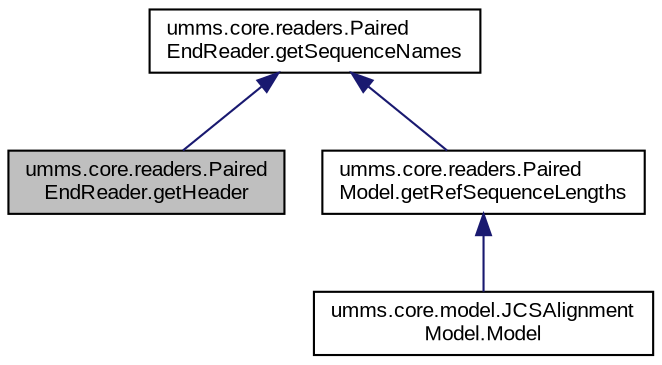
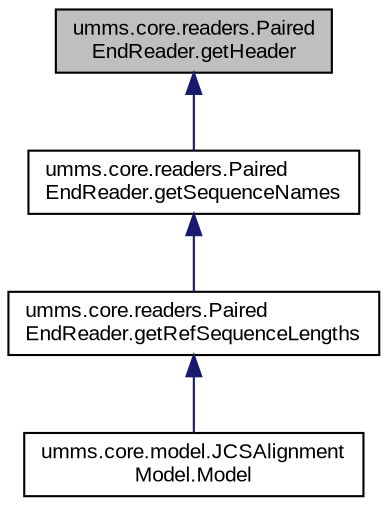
edge "umms.core.readers.Paired EndReader.getHeader" -> "umms.core.readers.Paired EndReader.getSequenceNames": reversed
node "umms.core.readers.Paired Model.getRefSequenceLengths": label "umms.core.readers.Paired Model.getRefSequenceLengths" -> "umms.core.readers.Paired EndReader.getRefSequenceLengths"
